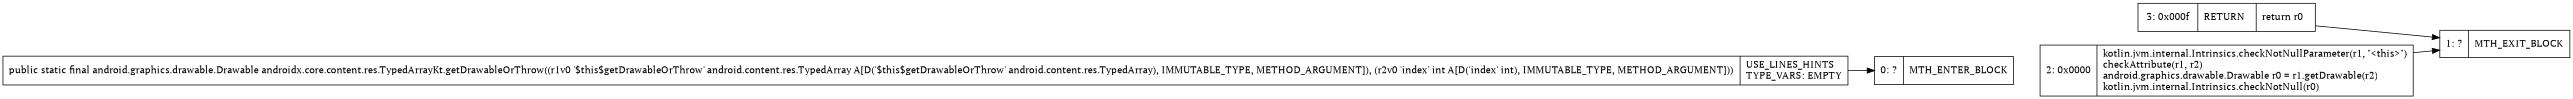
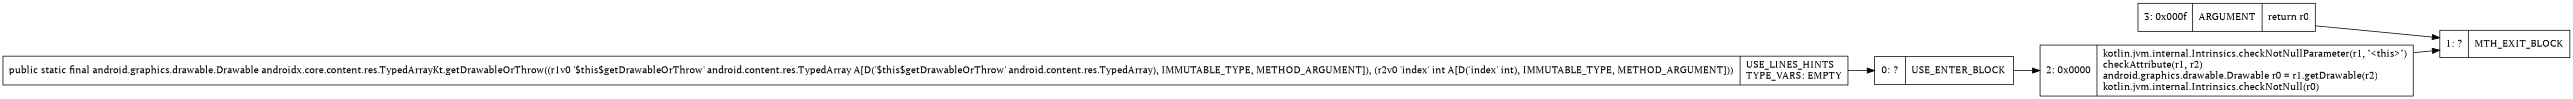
node "3: 0x000f": text "RETURN" -> "ARGUMENT"
node "0: ?": text "MTH_ENTER_BLOCK" -> "USE_ENTER_BLOCK"
edge "0: ?" -> "2: 0x0000": added
